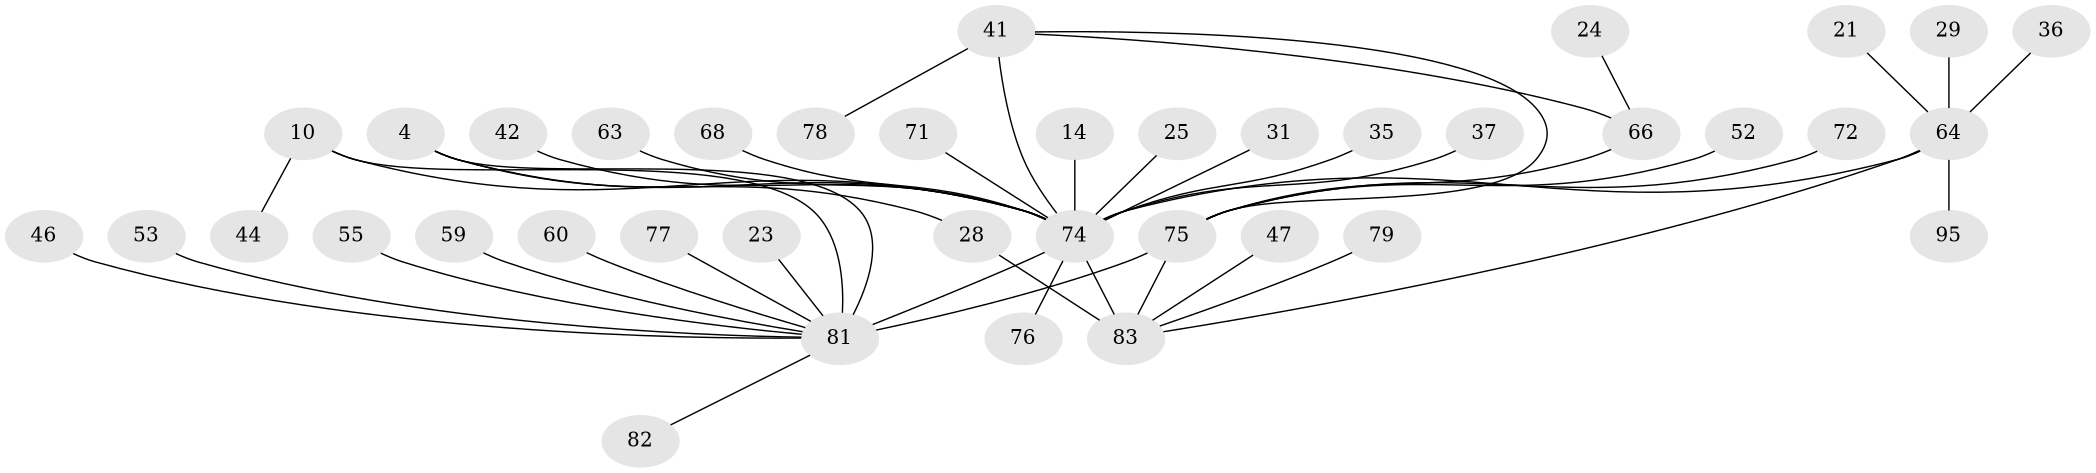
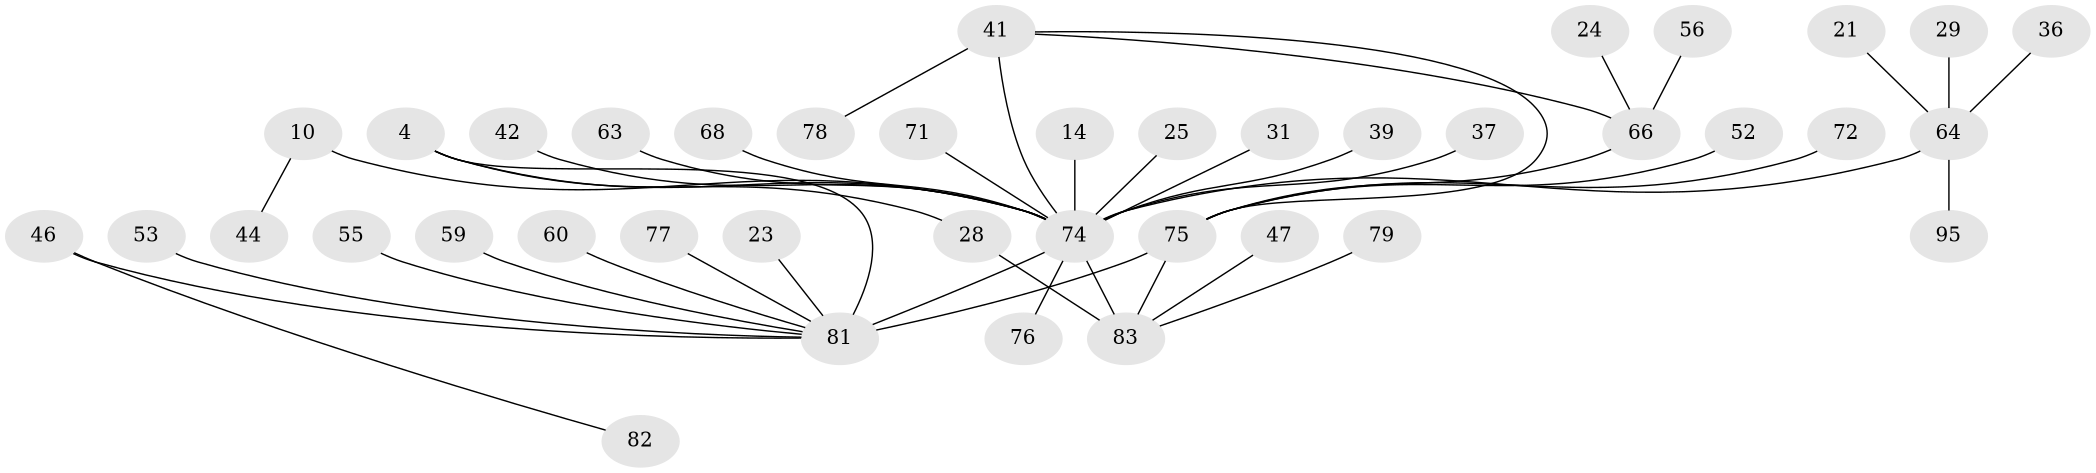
node "56": added
node "35": label "35" -> "39"
edge "10" -- "81": removed
edge "64" -- "83": removed
edge "81" -- "82": now "46" -- "82"
